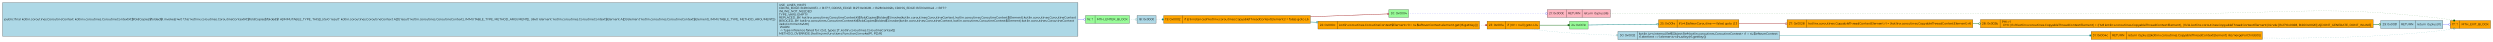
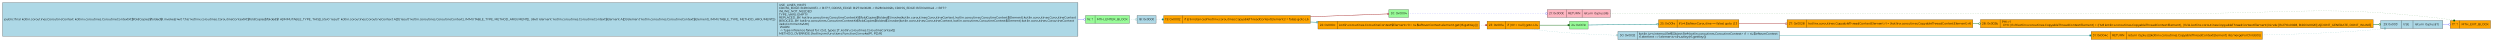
node "29: 0x0031": text "RETURN" -> "USE"
edge "31: 0x004d" -> "17: ?": now "31: 0x004d" -> "29: 0x0031"
